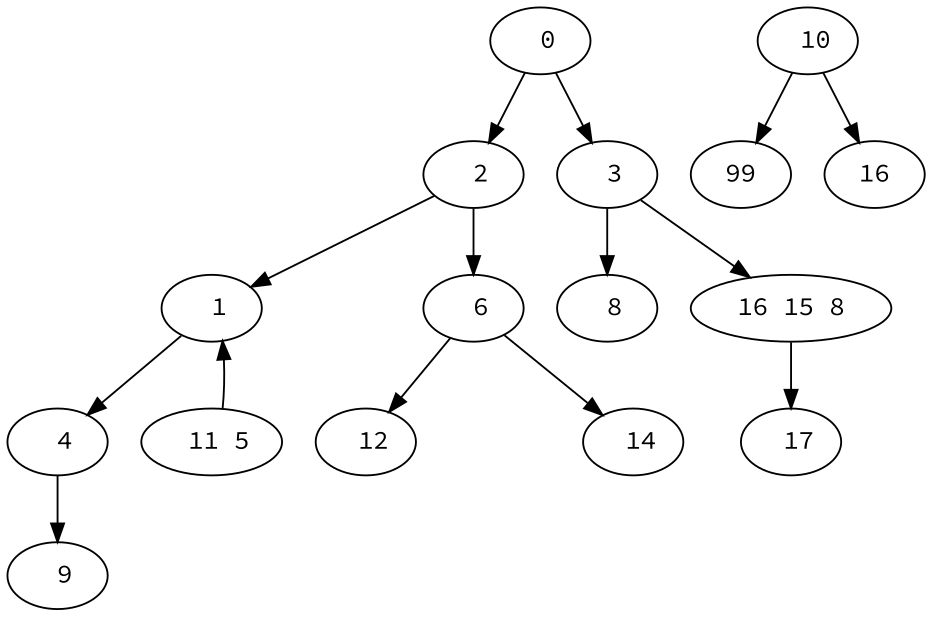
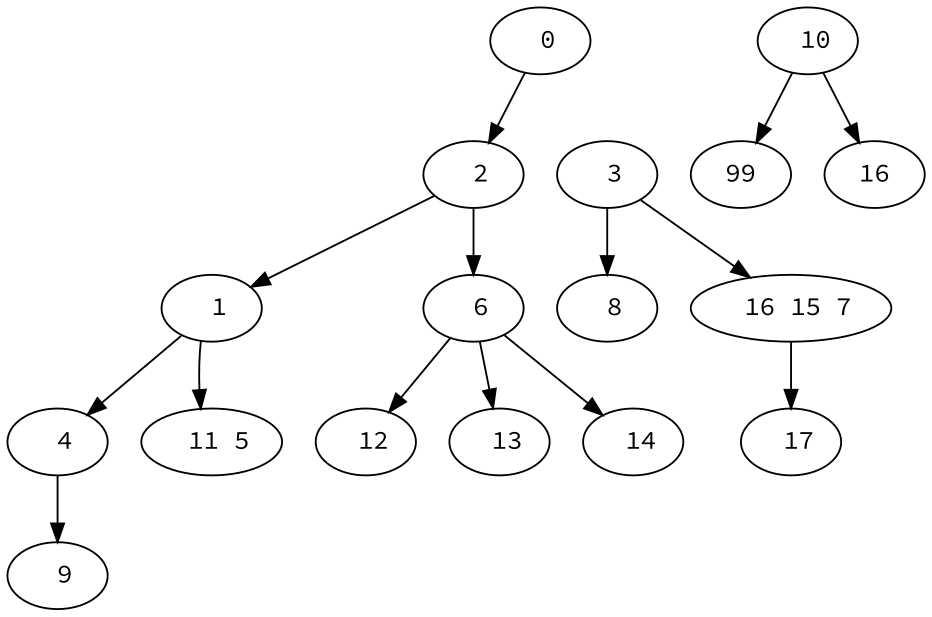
edge "0" -> "3": removed
node "16 15 8": label "16 15 8" -> "16 15 7"
edge "11 5" -> "1": reversed
node "13": added
